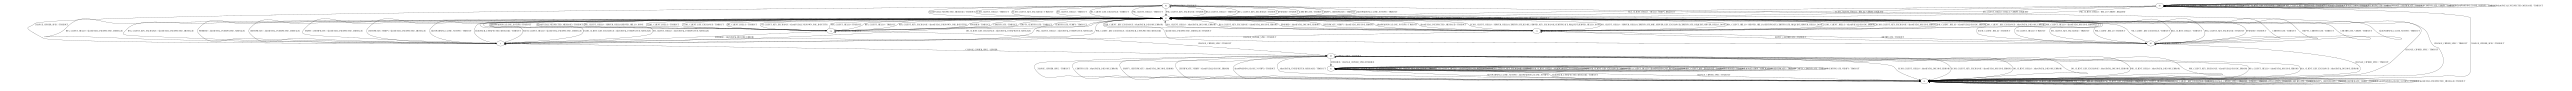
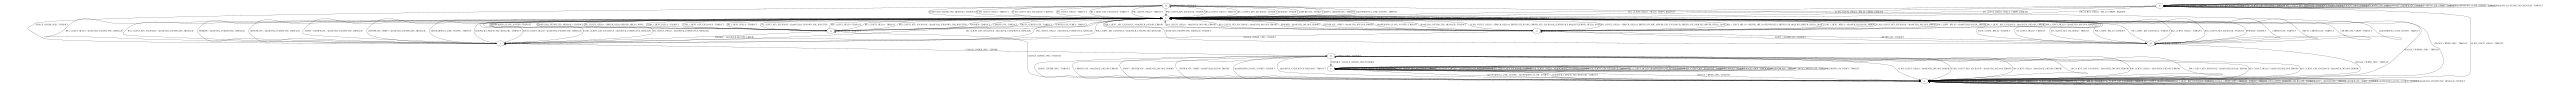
edge "s4" -> "s6": now "s4" -> "s2"
edge "s0" -> "s2": label "CHANGE_CIPHER_SPEC / TIMEOUT" -> "ECDH_CLIENT_HELLO / TIMEOUT"
edge "s1" -> "s2": label "CHANGE_CIPHER_SPEC / TIMEOUT" -> "CHANGE_FINISHED_SPEC / TIMEOUT"
